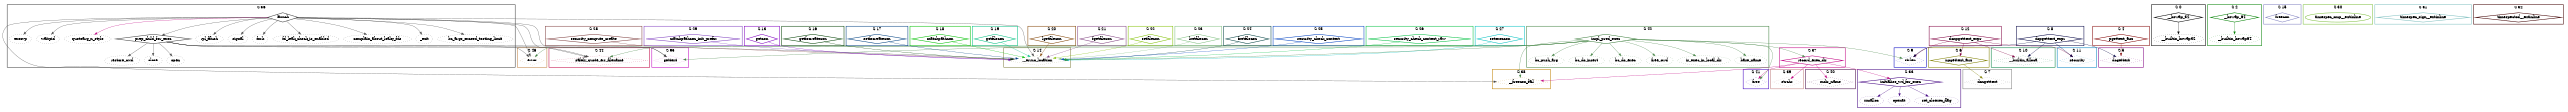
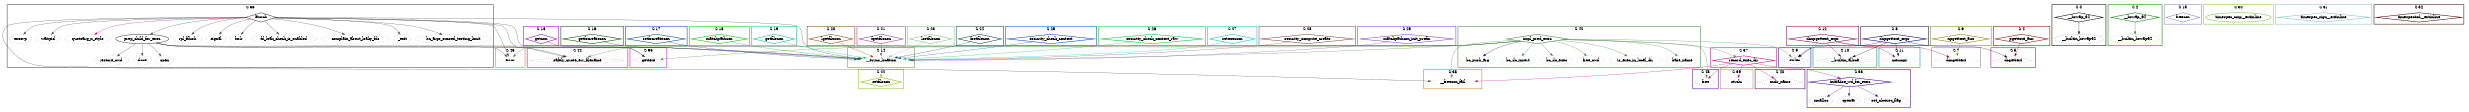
node "prep_child_for_exec": shape diamond -> ellipse
edge "impl_pred_exec" -> "bc_push_arg": color #408040 -> #000040
edge "dcnpgettext_expr" -> "npgettext_aux": now "dcnpgettext_expr" -> "dcngettext"
edge "setfilecon" -> "__errno_location": reversed
node "security": label "security" -> "memcpy"
cluster "S 41": label "S 41" -> "S 48"
